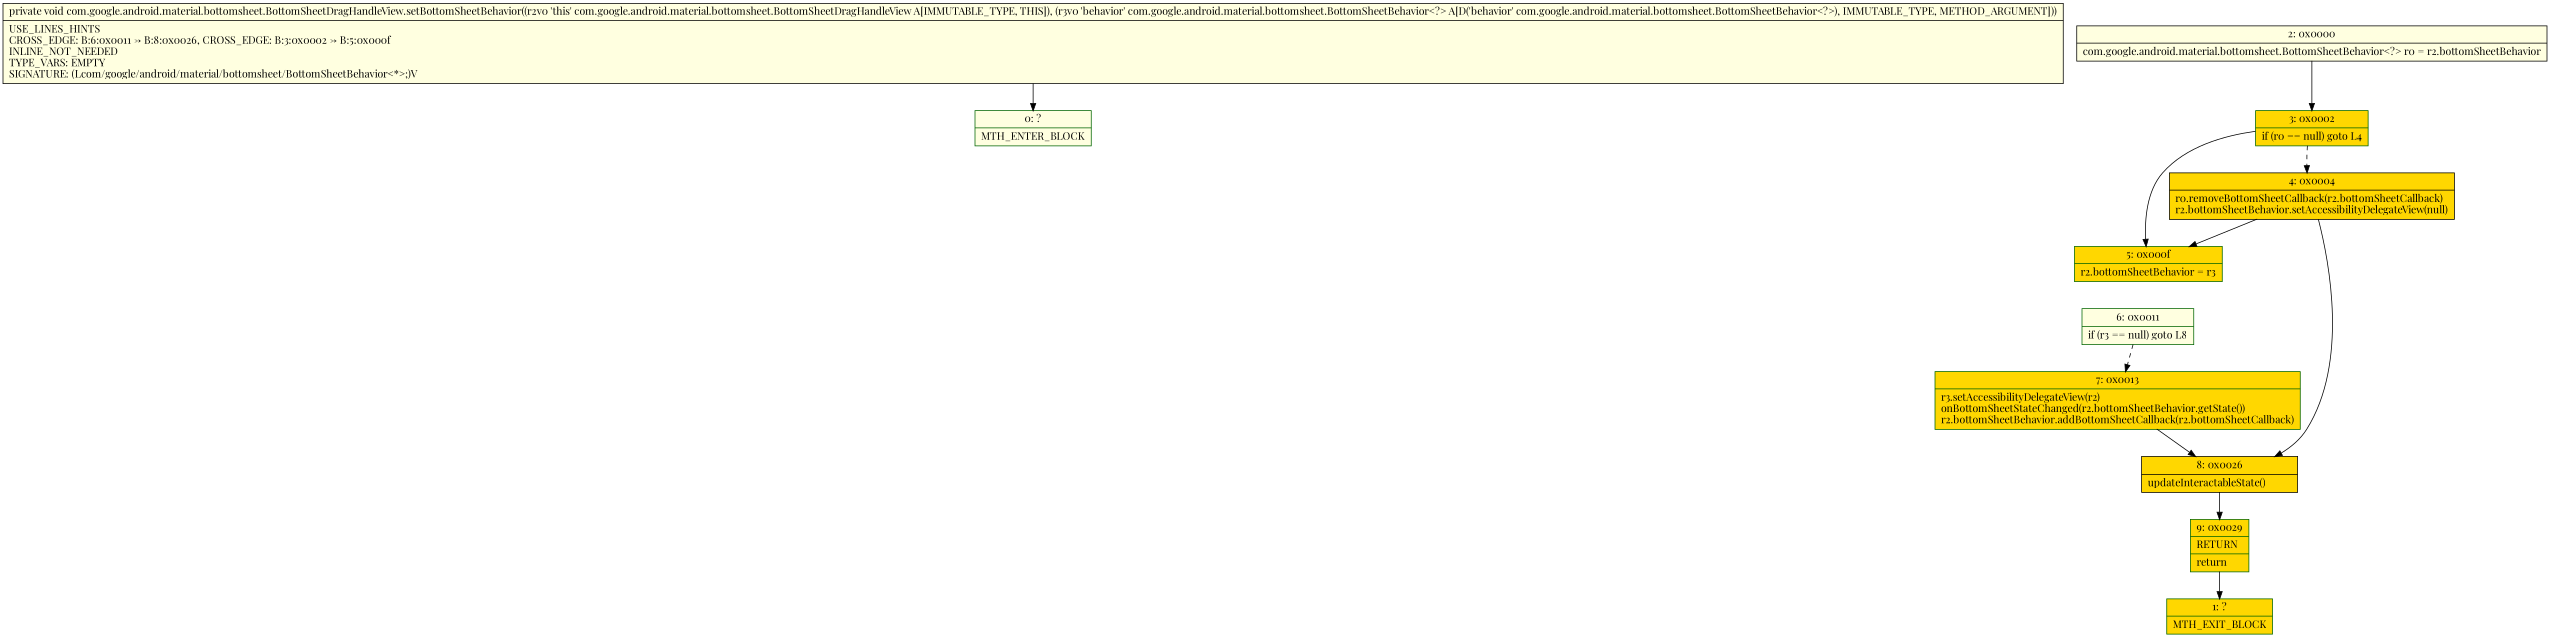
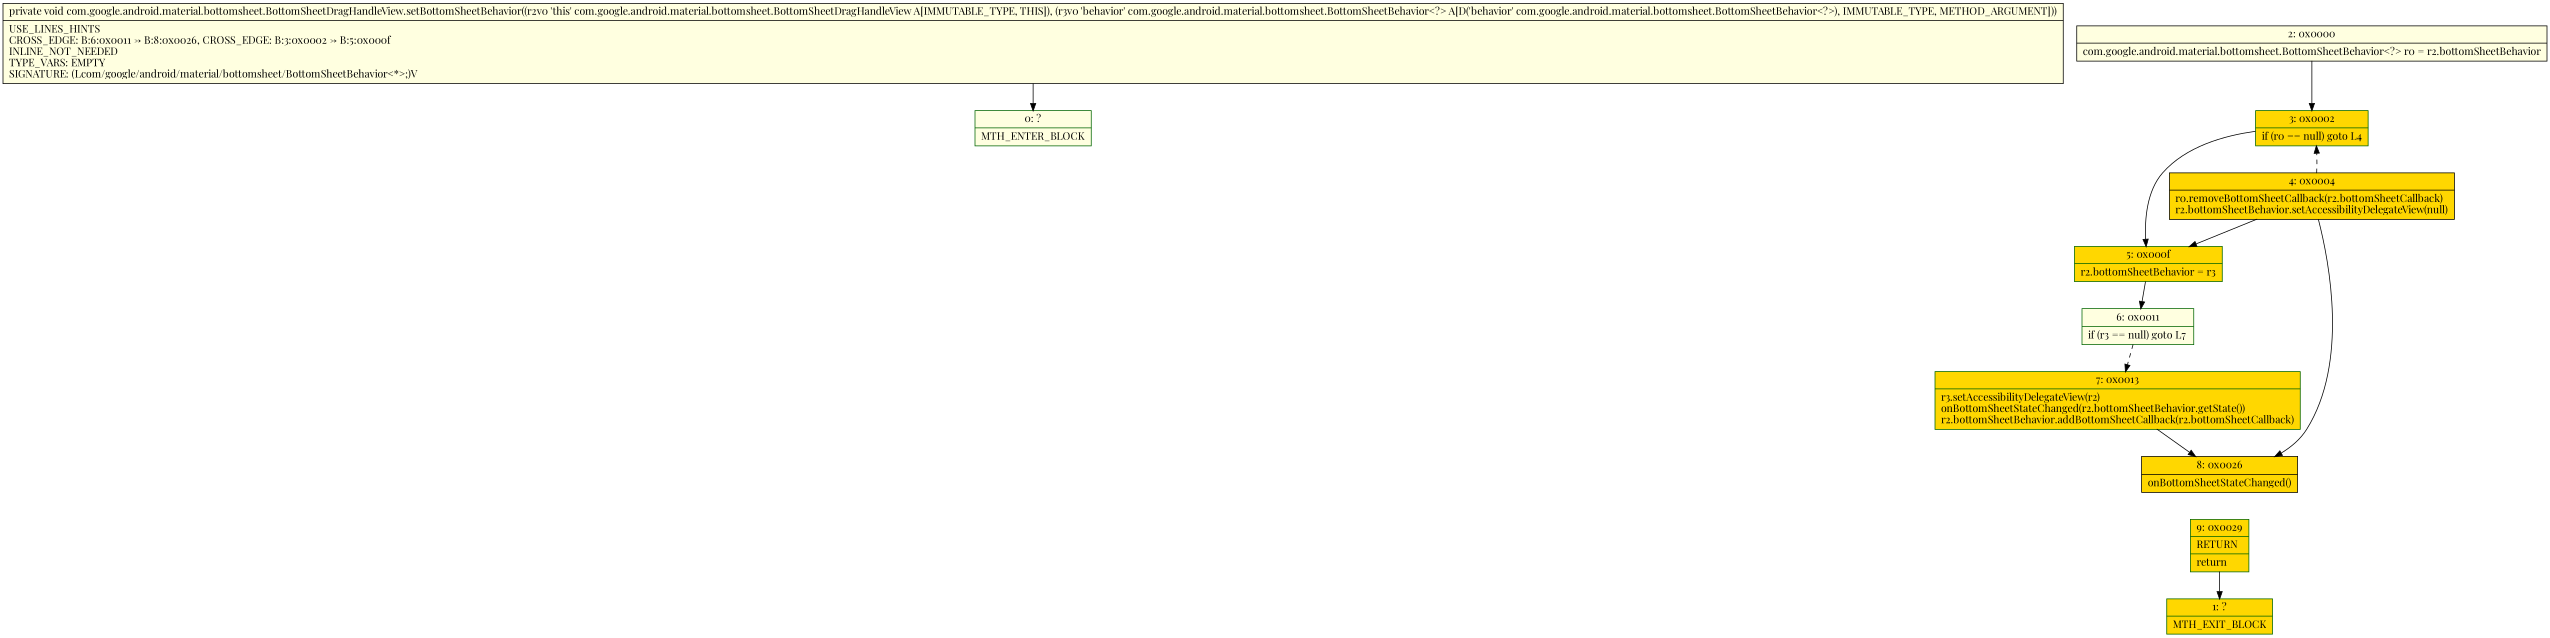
edge "3: 0x0002" -> "4: 0x0004": reversed
edge "5: 0x000f" -> "6: 0x0011": added
node "6: 0x0011": text "if (r3 == null) goto L8" -> "if (r3 == null) goto L7"
node "8: 0x0026": text "updateInteractableState()" -> "onBottomSheetStateChanged()"
edge "8: 0x0026" -> "9: 0x0029": removed
